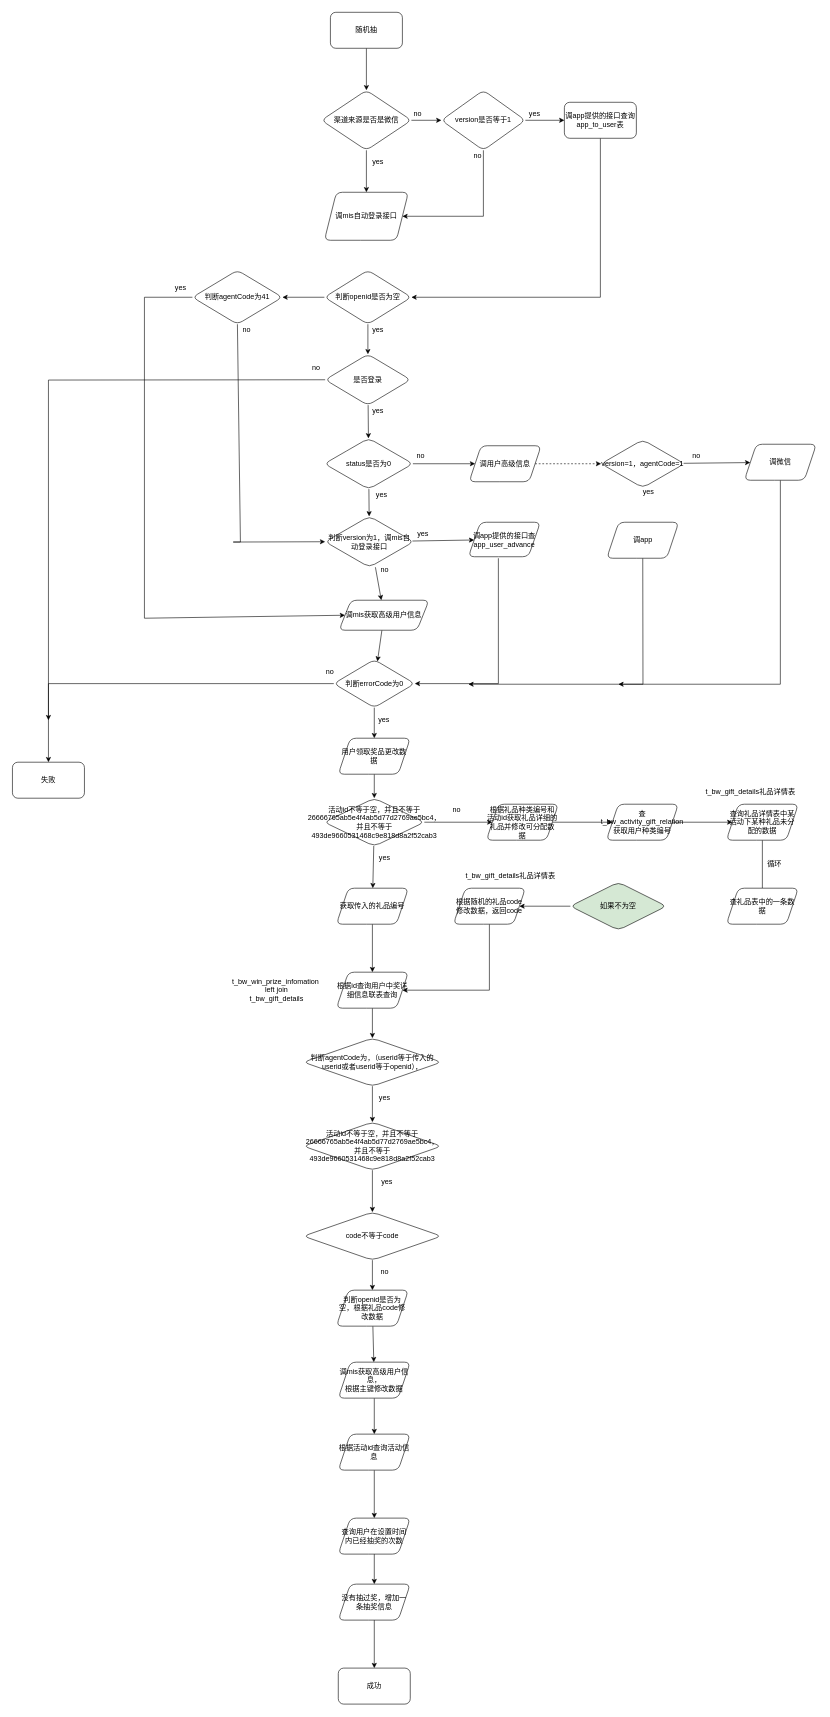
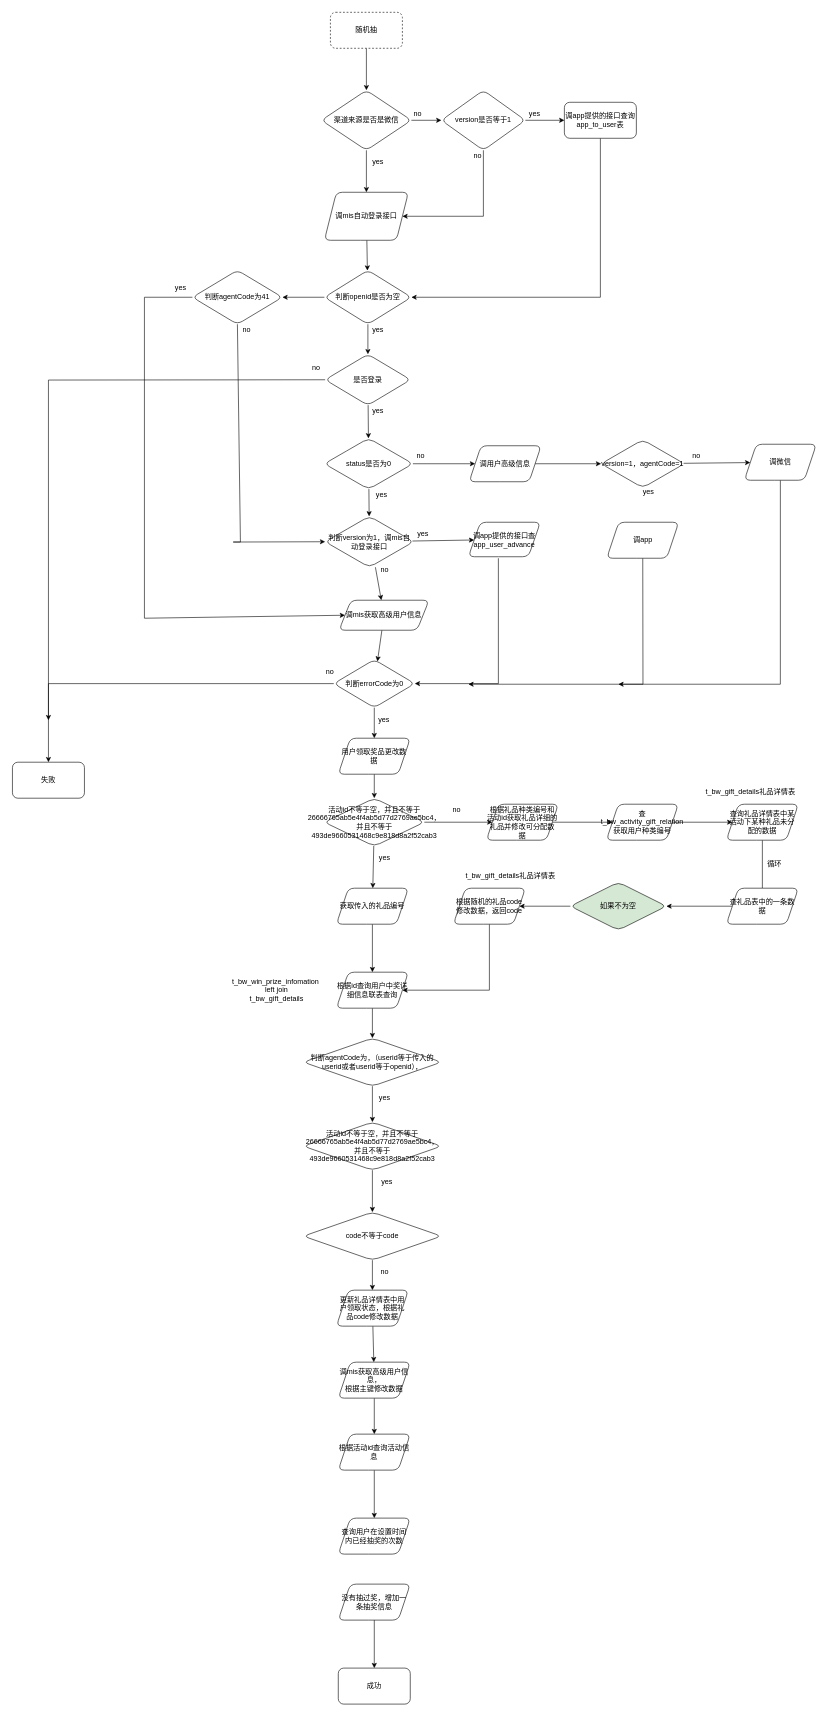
node "随机抽": style solid -> dashed
edge "调mis自动登录接口" -> "判断openid是否为空": added
edge "调用户高级信息" -> "version=1，agentCode=1": style dashed -> solid
edge "查礼品表中的一条数据" -> "如果不为空": added
node "判断openid是否为空，根据礼品code修改数据": label "判断openid是否为空，根据礼品code修改数据" -> "更新礼品详情表中用户领取状态，根据礼品code修改数据"
edge "查询用户在设置时间内已经抽奖的次数" -> "没有抽过奖，增加一条抽奖信息": removed
